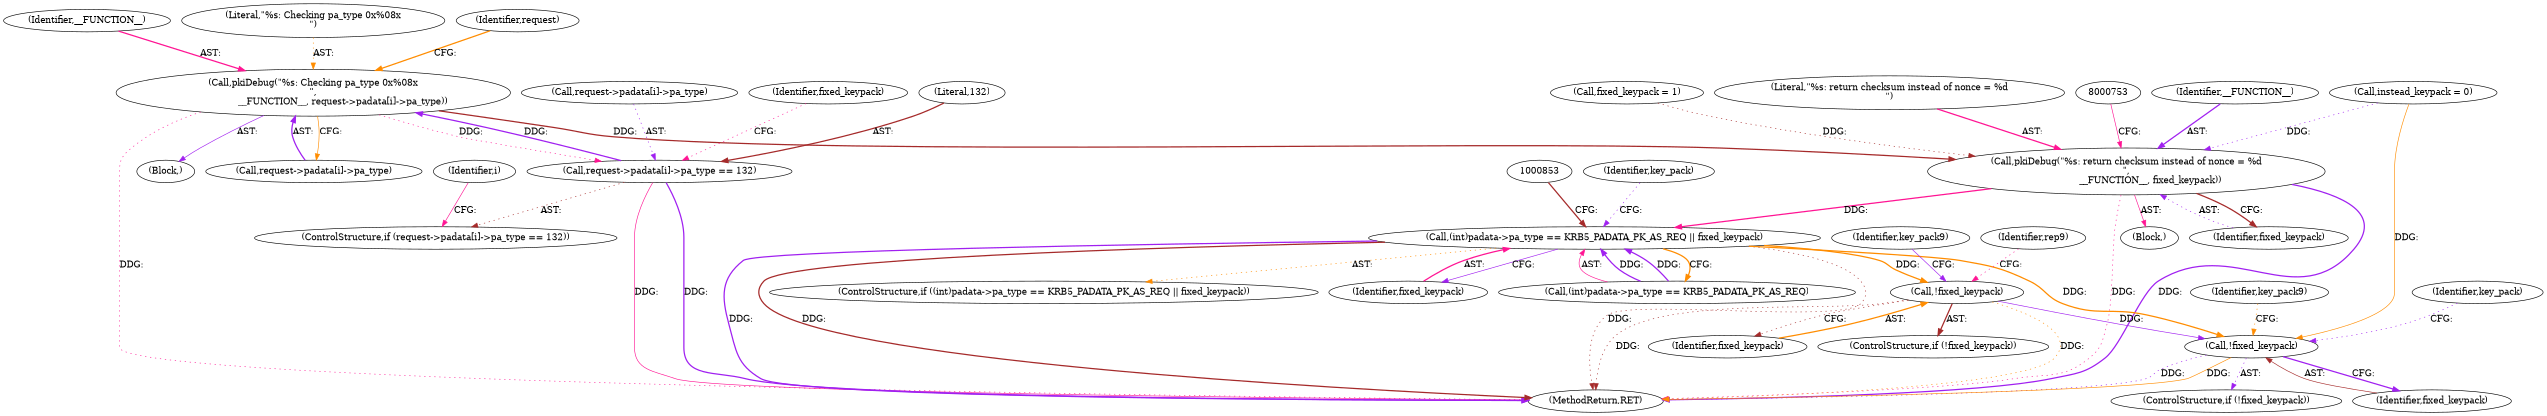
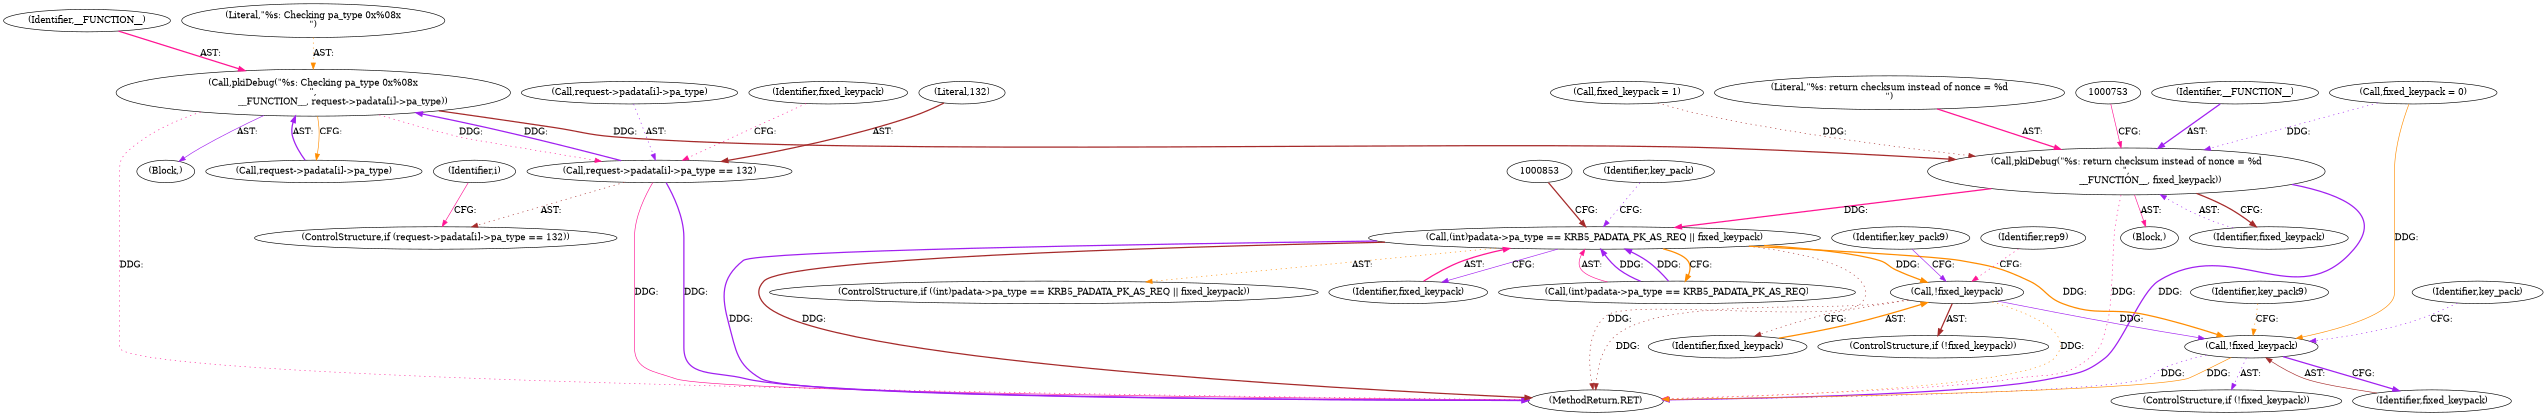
node "(Identifier,request)": removed
node "8000753": label "8000753" -> "1000753"
node "(Call,instead_keypack = 0)": label "(Call,instead_keypack = 0)" -> "(Call,fixed_keypack = 0)"
